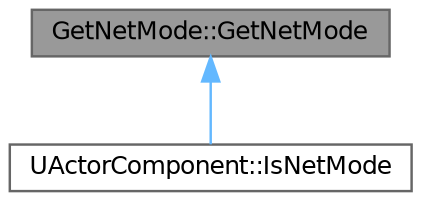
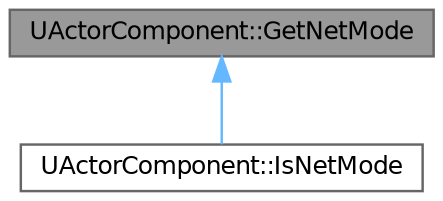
node "GetNetMode::GetNetMode": label "GetNetMode::GetNetMode" -> "UActorComponent::GetNetMode"
